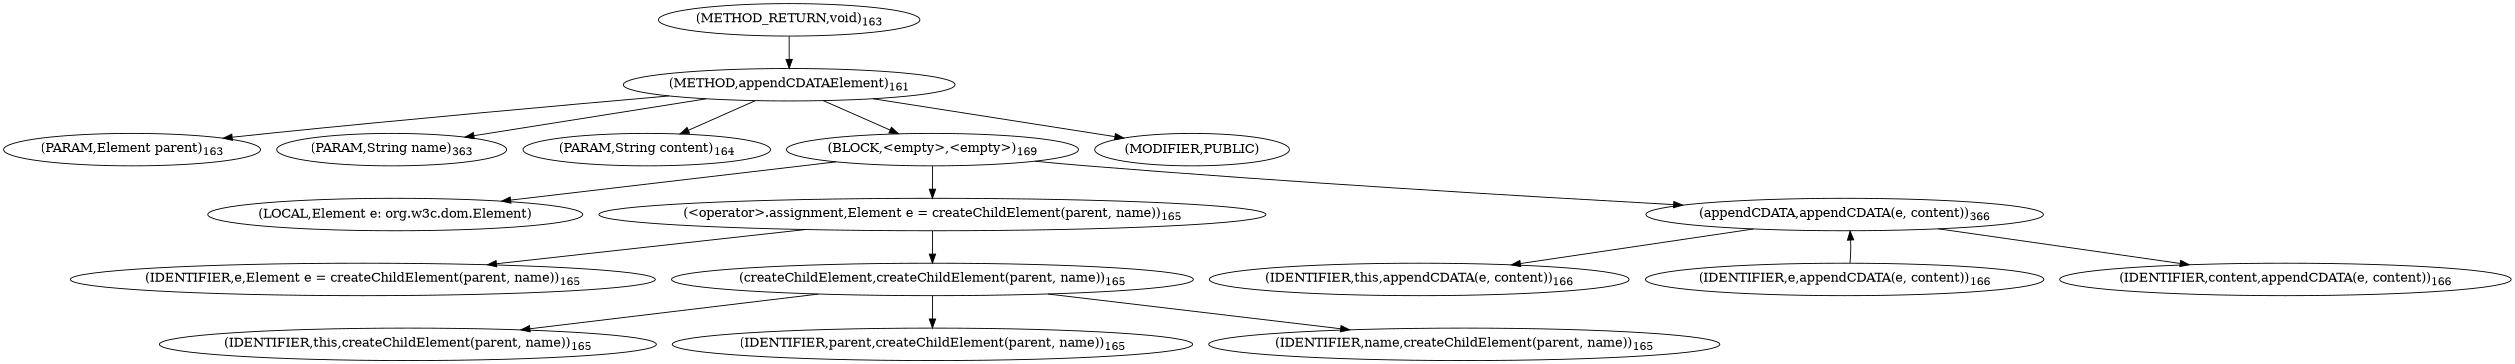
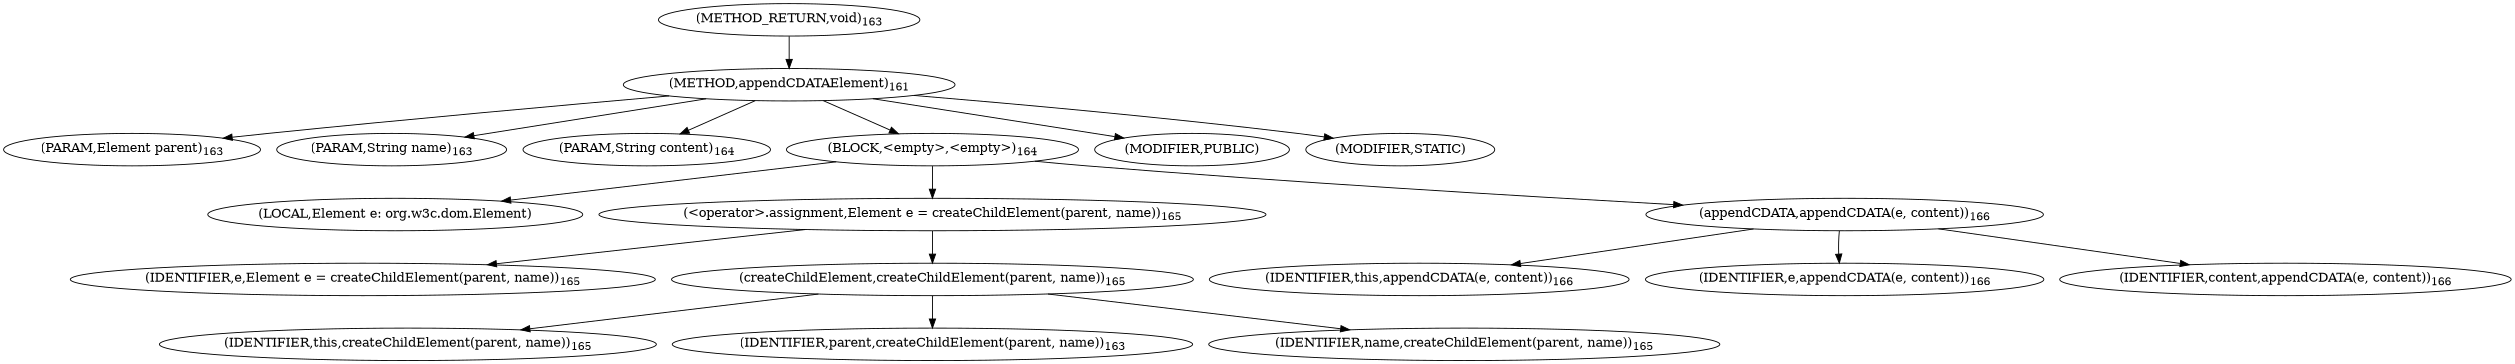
node "(PARAM,String name)": text "363" -> "163"
node "(BLOCK,<empty>,<empty>)": text "169" -> "164"
node "(MODIFIER,STATIC)": added
node "(appendCDATA,appendCDATA(e, content))": text "366" -> "166"
edge "(IDENTIFIER,e,appendCDATA(e, content))" -> "(appendCDATA,appendCDATA(e, content))": reversed
node "(IDENTIFIER,parent,createChildElement(parent, name))": text "165" -> "163"
